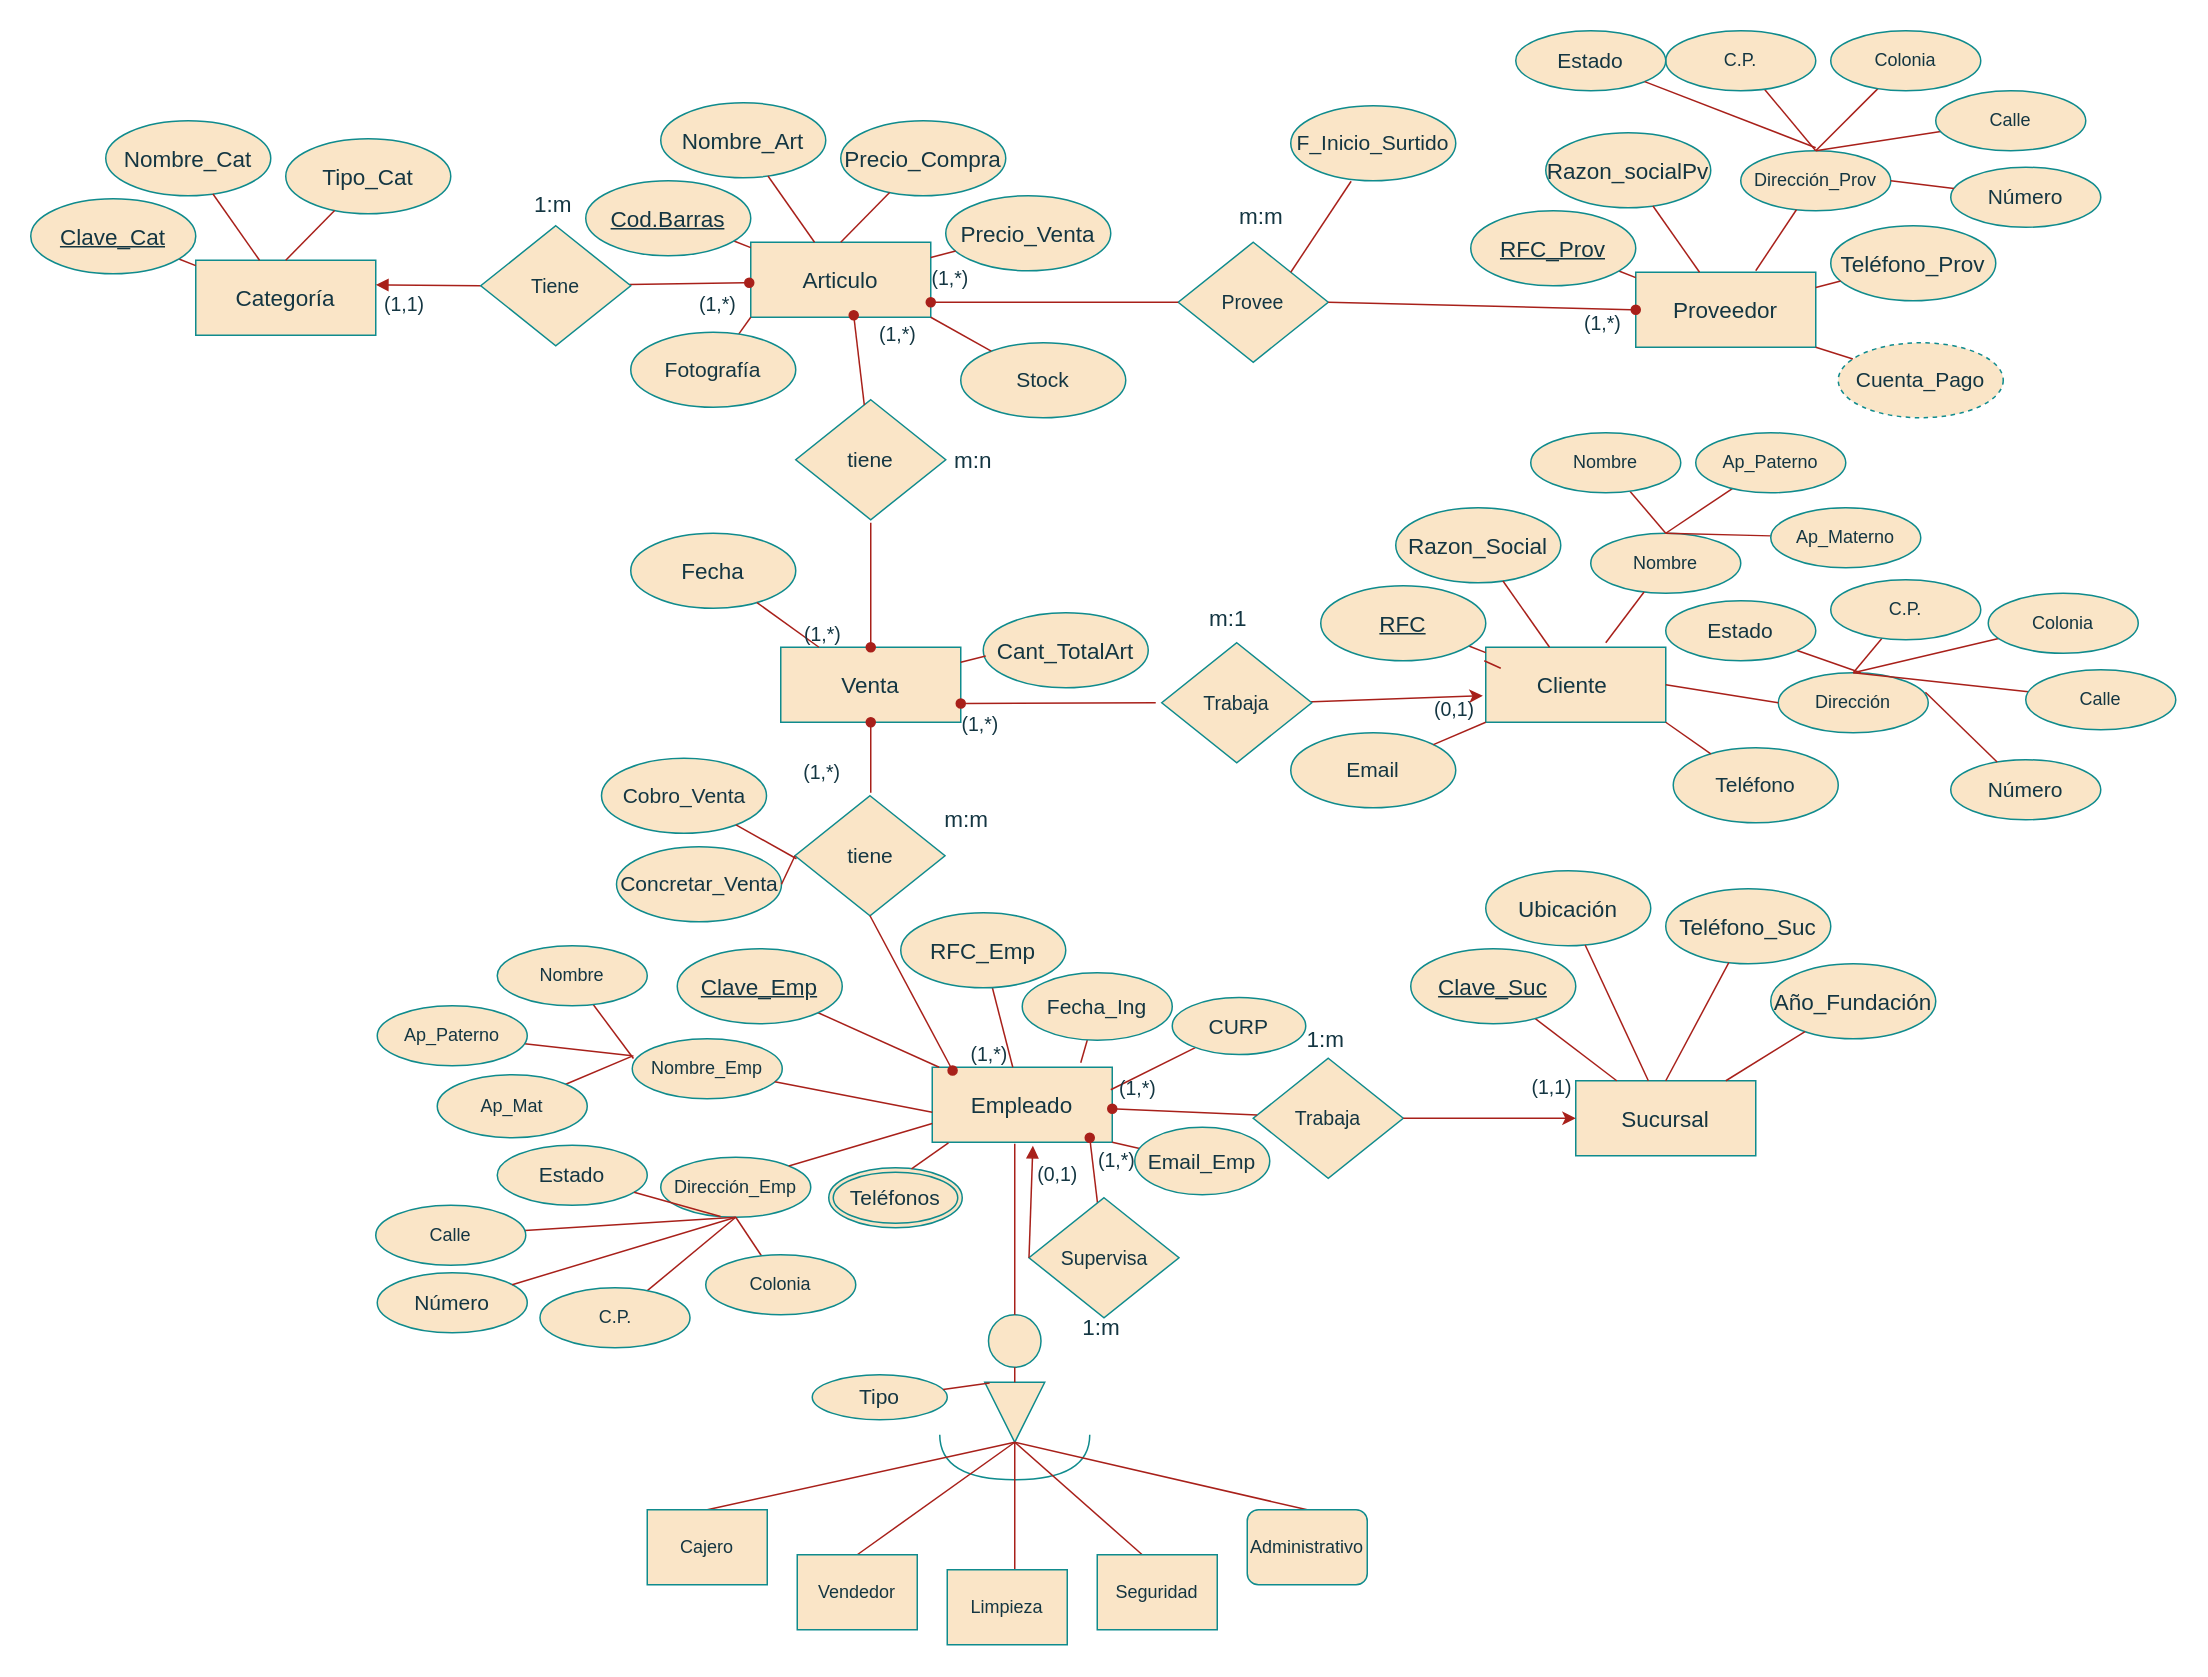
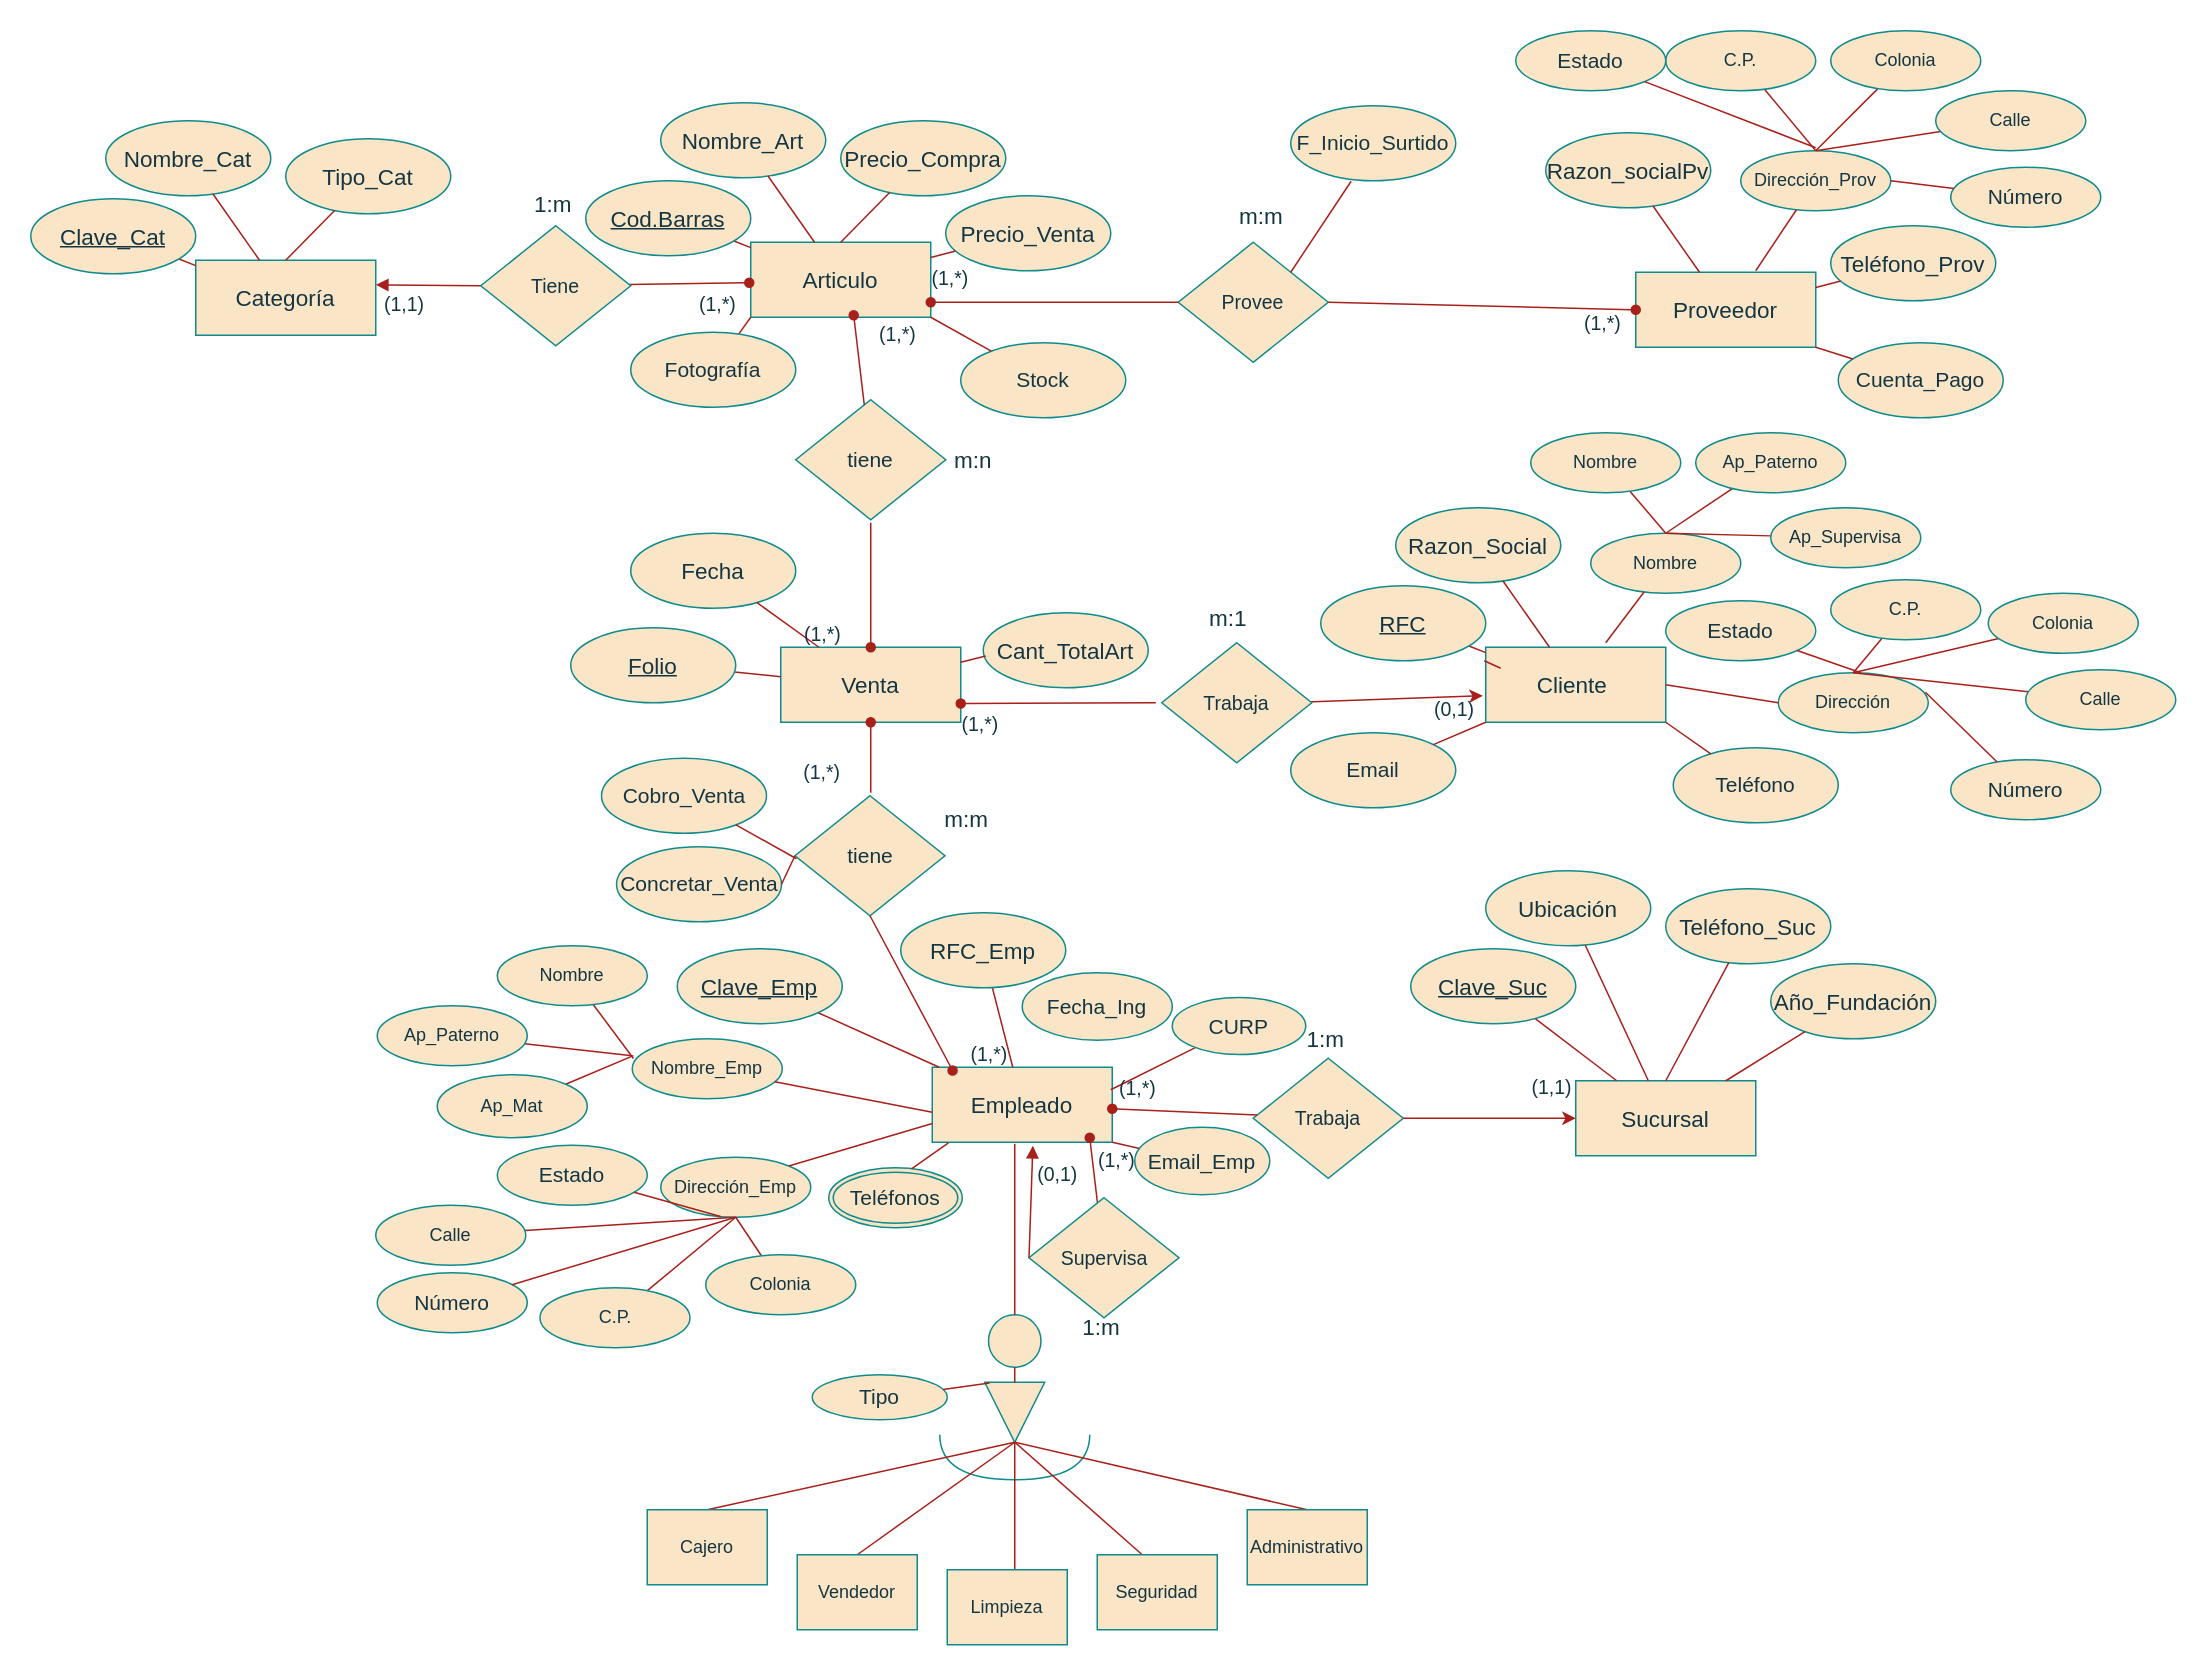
node "RFC_Prov": removed
edge "RFC_Prov" -- "Proveedor": removed
node "Cuenta_Pago": style dashed -> solid
node "Ap_Materno": label "Ap_Materno" -> "Ap_Supervisa"
node "Folio": added
edge "Folio" -- "Venta": added
edge "Fecha_Ing" -- "Empleado": removed
node "Administrativo": shape rounded rectangle -> rectangle
